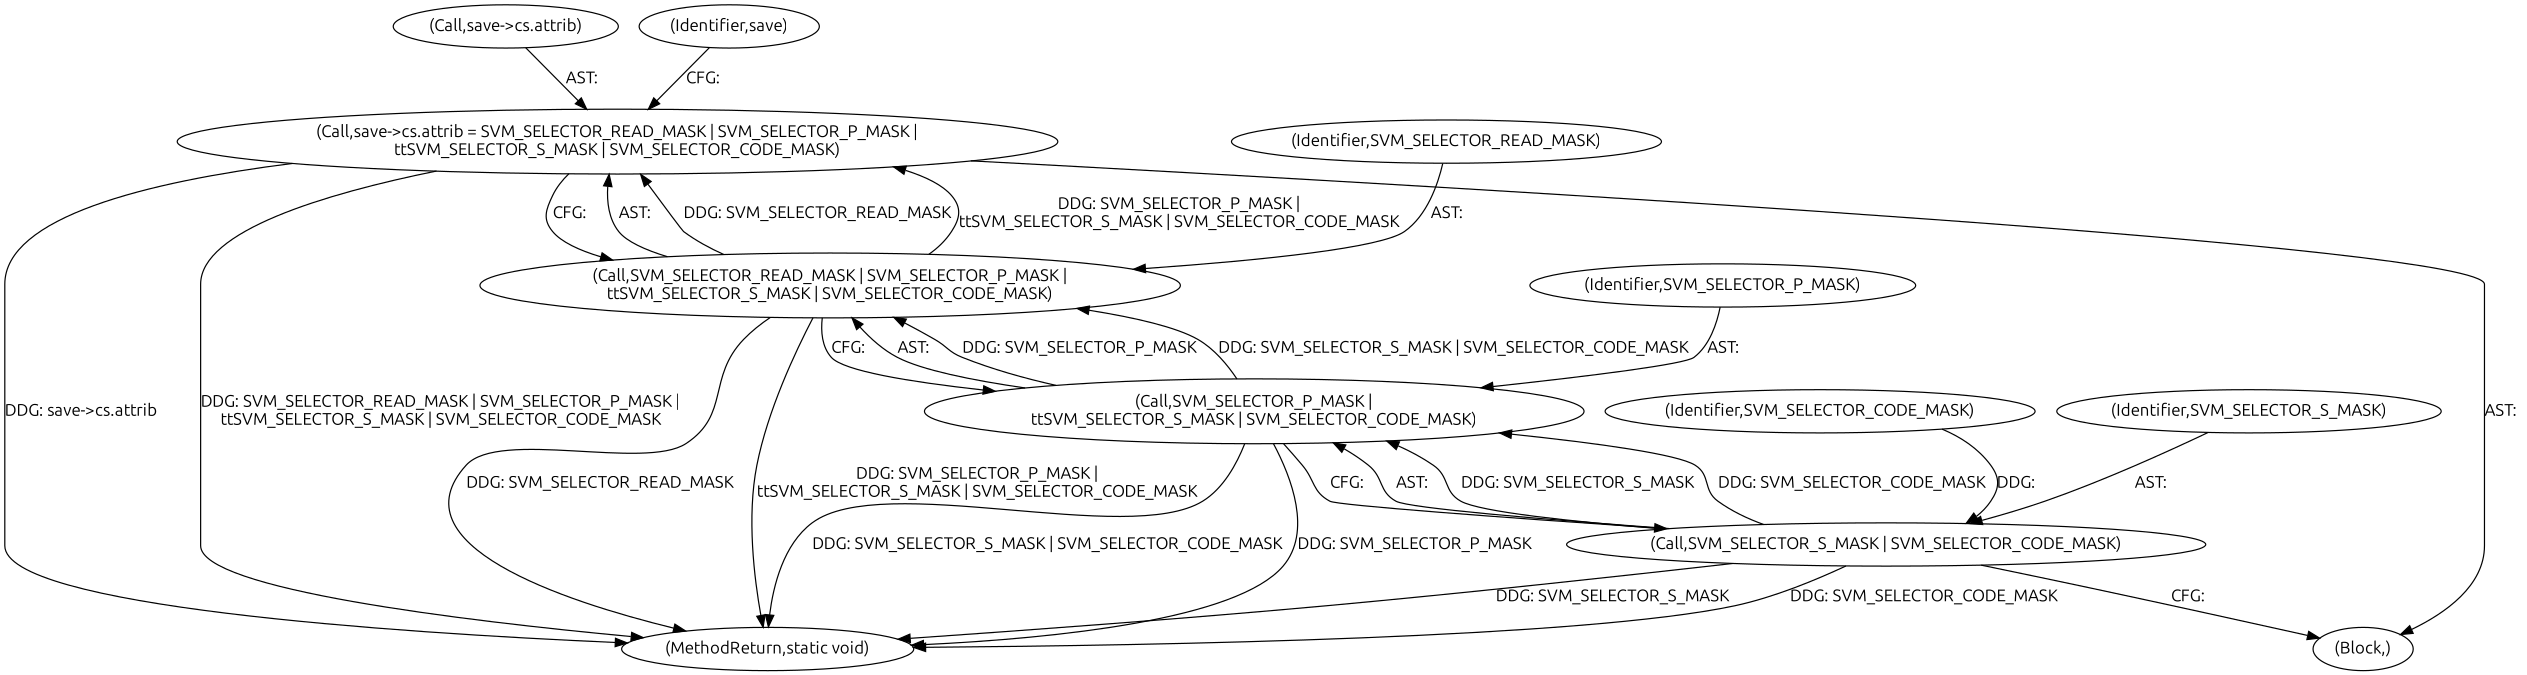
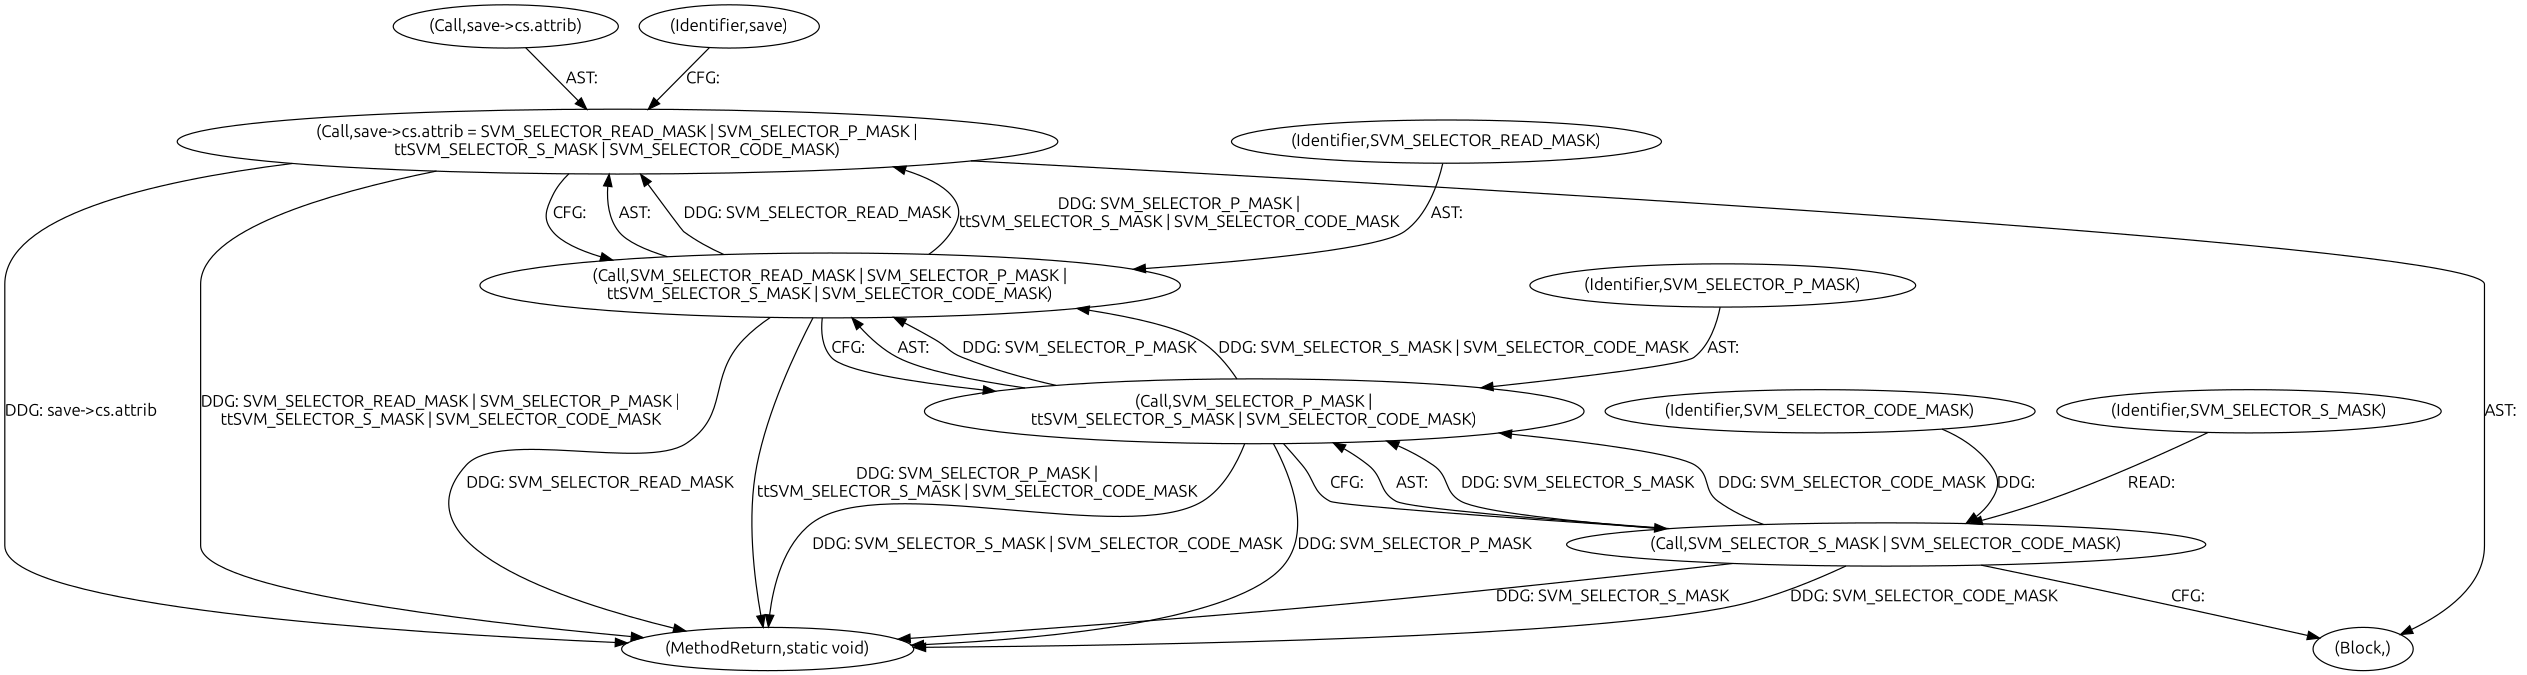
edge "(Identifier,SVM_SELECTOR_S_MASK)" -> "(Call,SVM_SELECTOR_S_MASK | SVM_SELECTOR_CODE_MASK)": label "AST: " -> "READ: "
